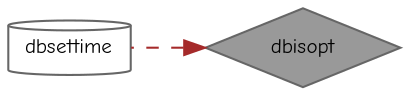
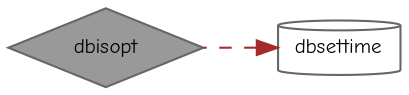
edge "dbsettime" -> "dbisopt": reversed
